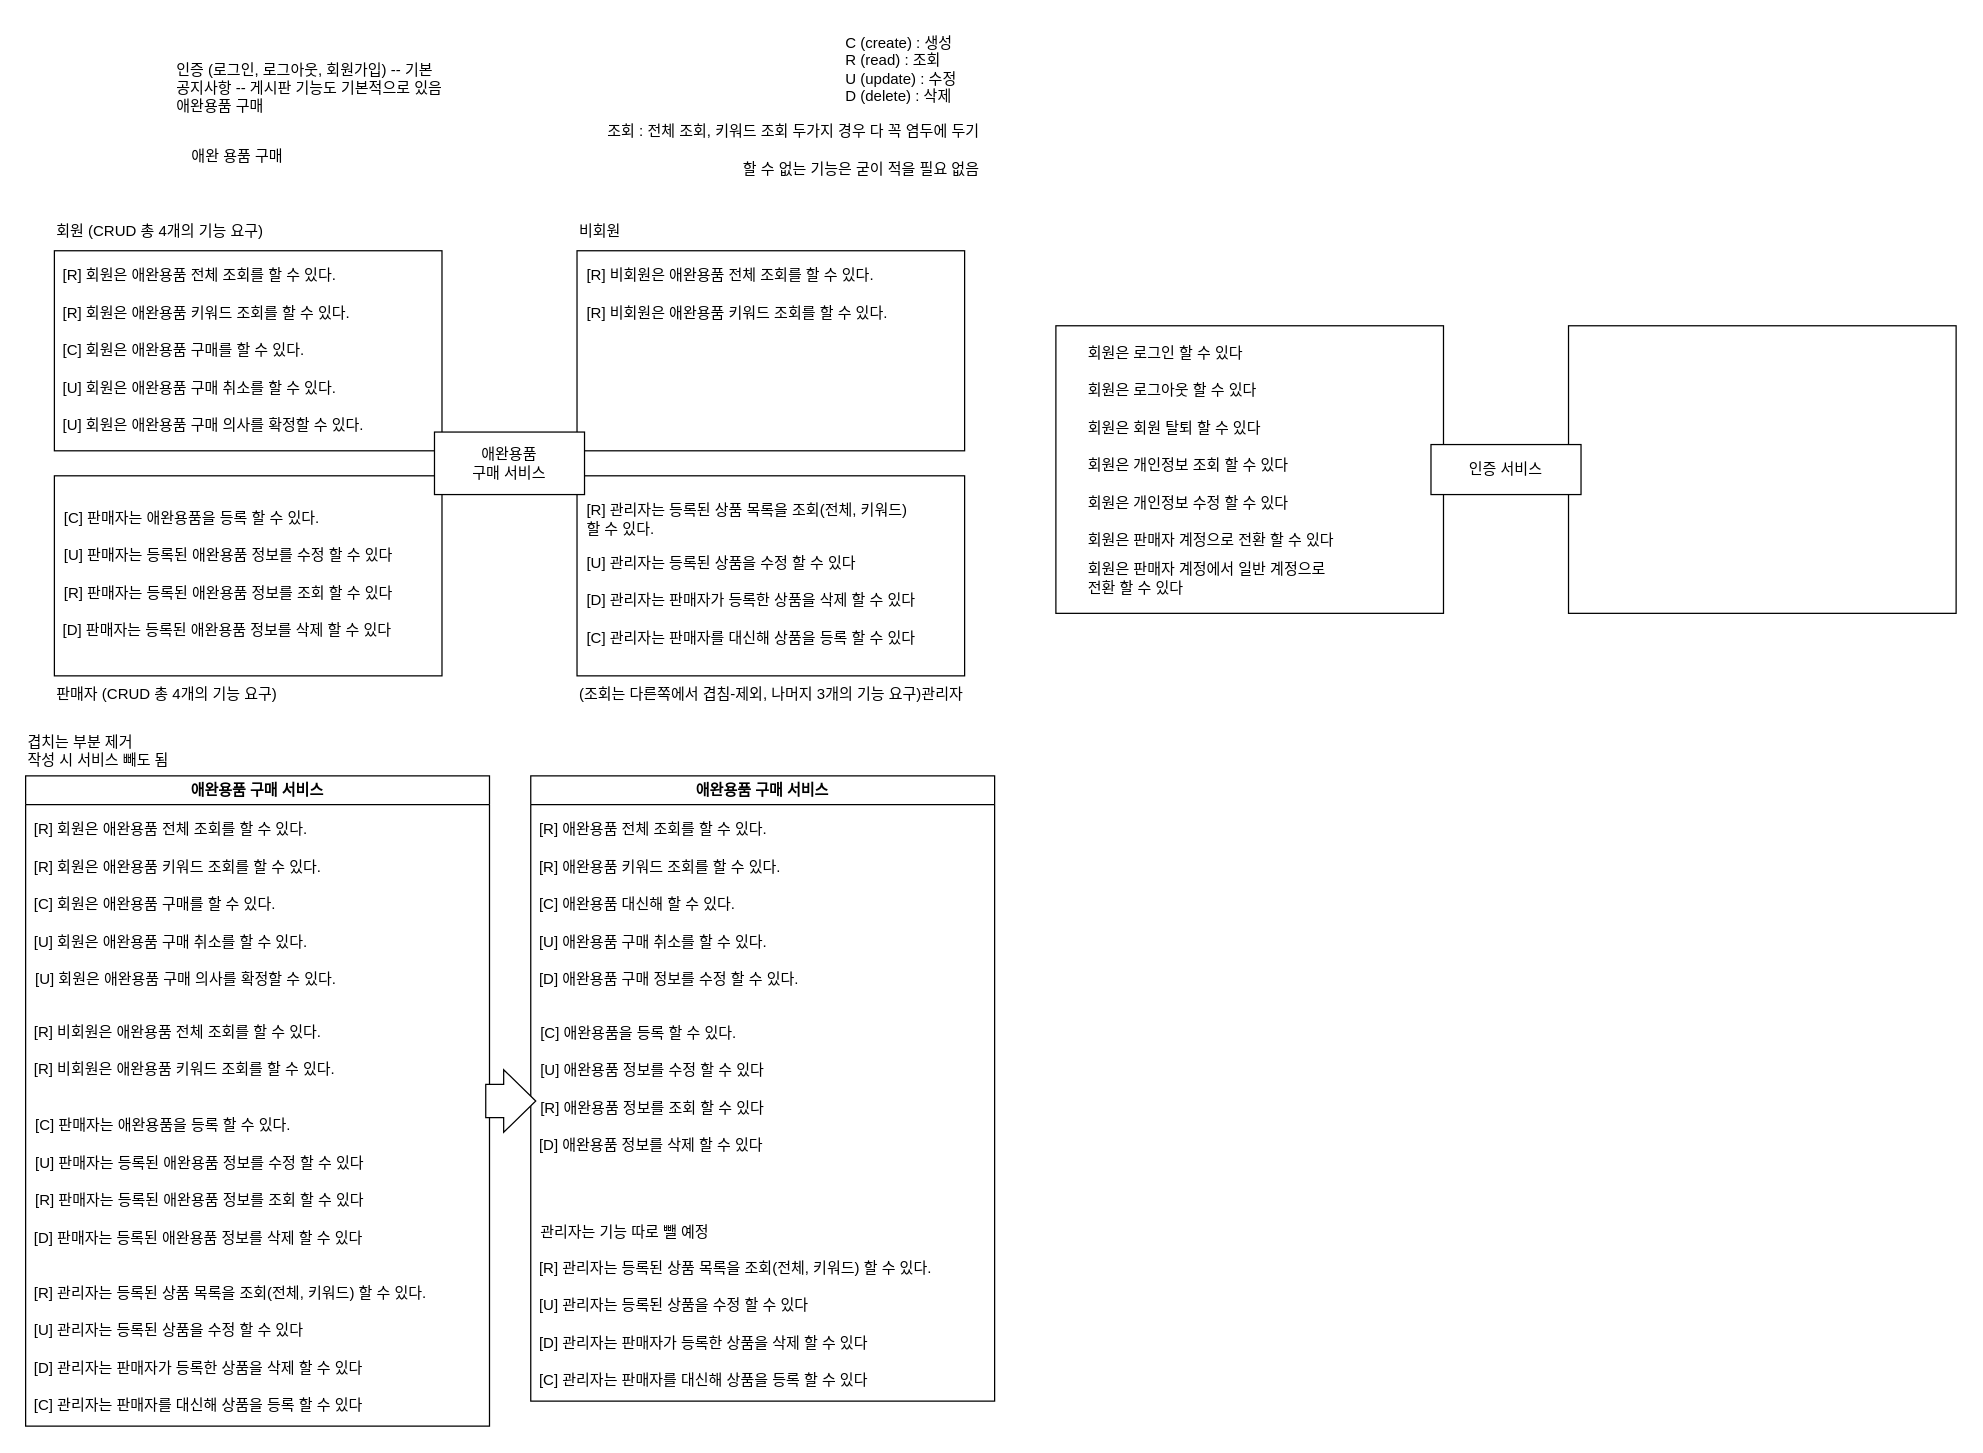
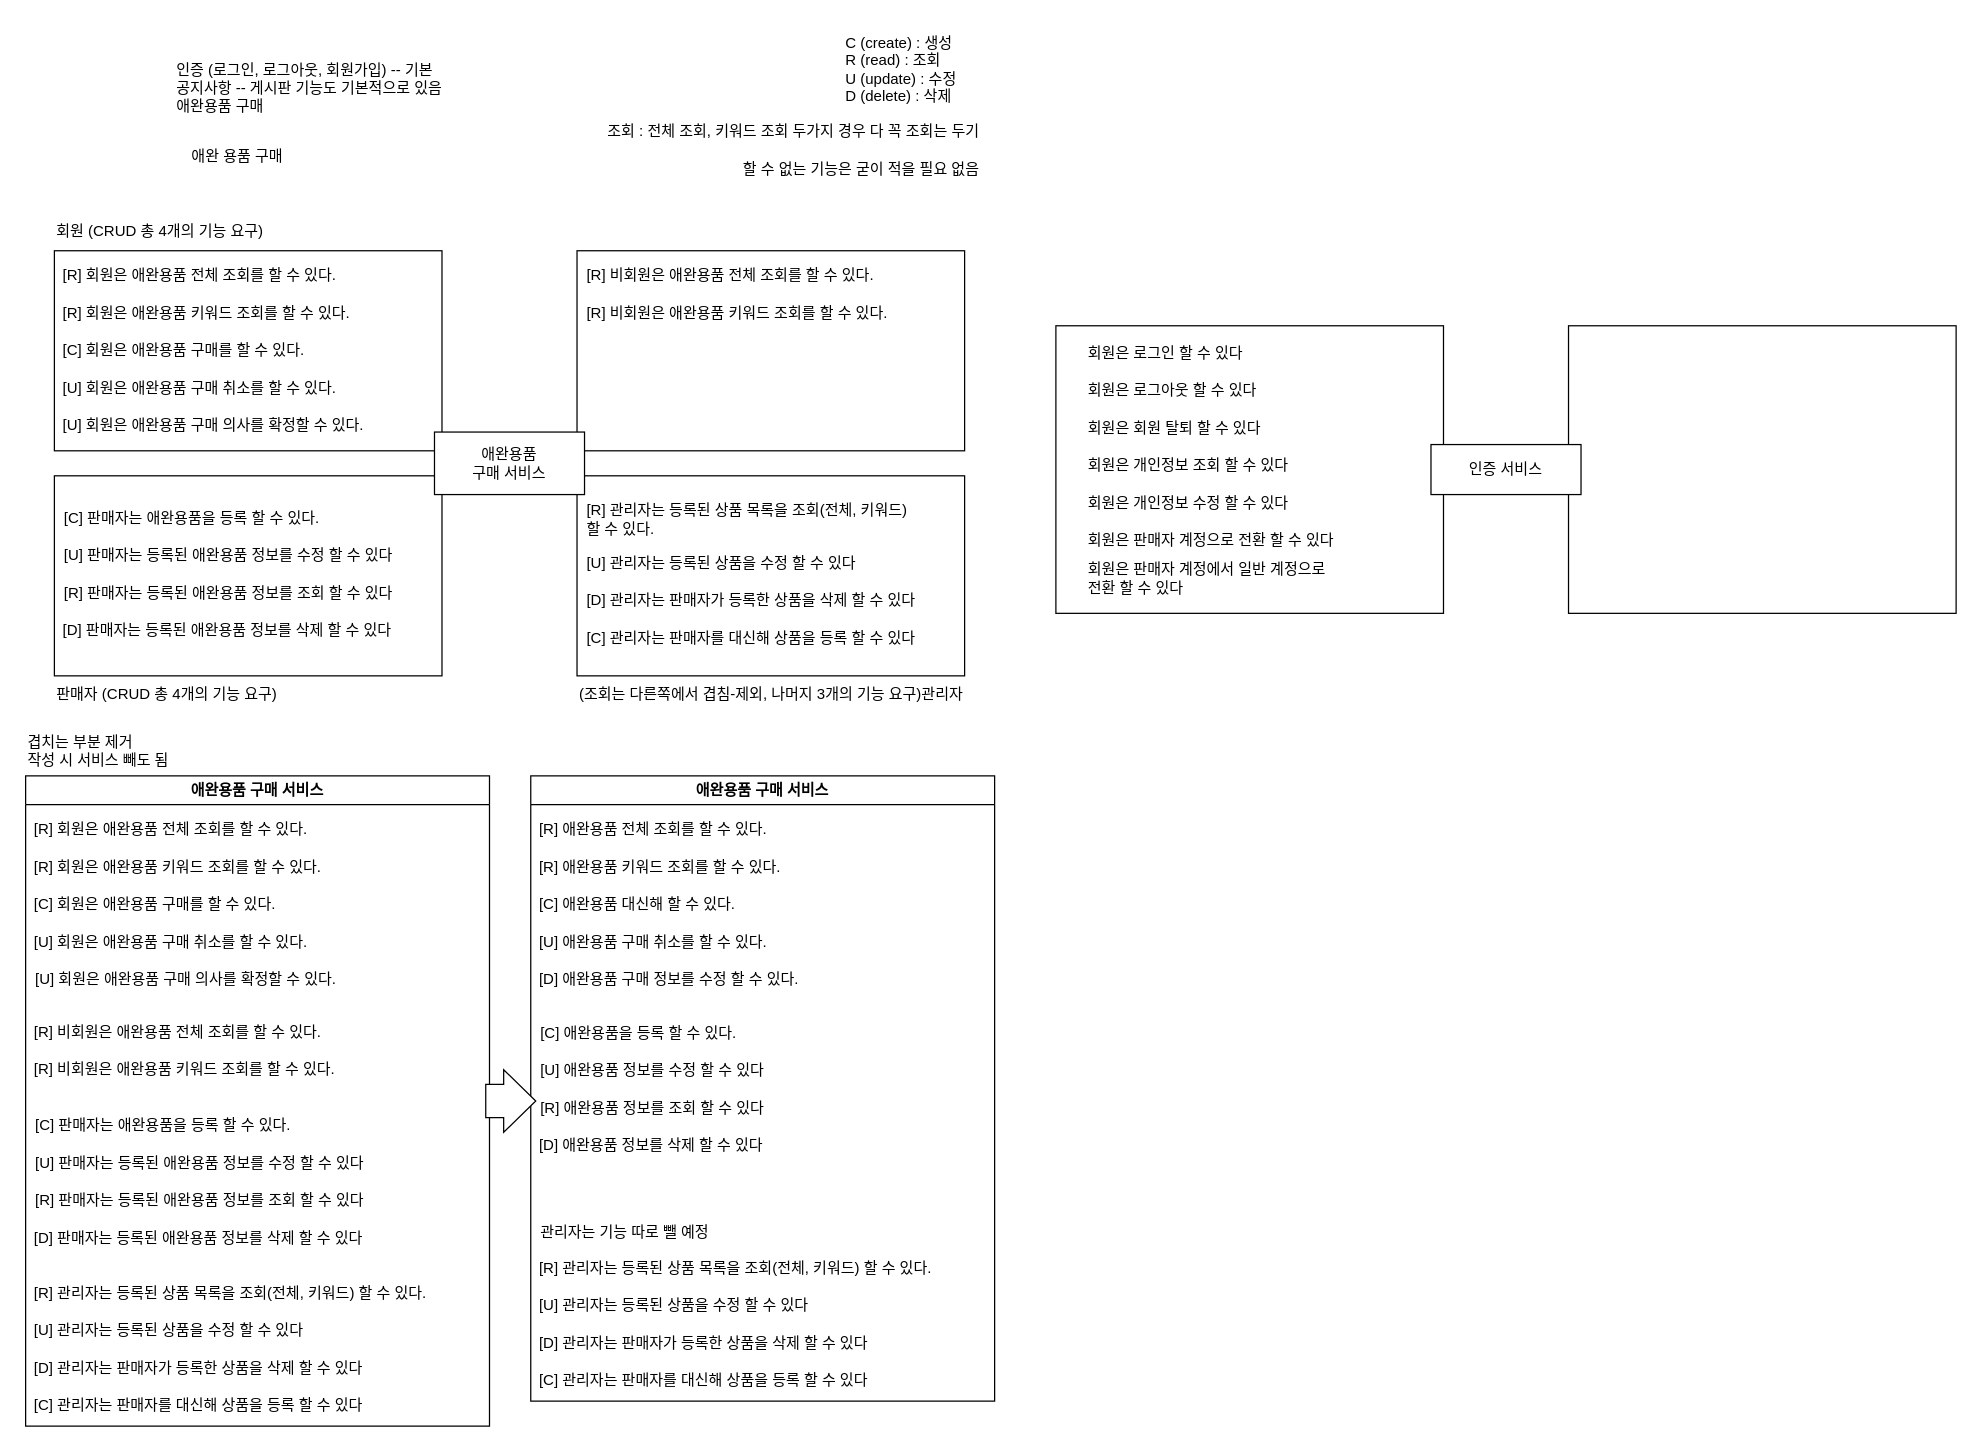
node "조회 : 전체 조회, 키워드 조회 두가지 경우 다 꼭 염두에 두기": label "조회 : 전체 조회, 키워드 조회 두가지 경우 다 꼭 염두에 두기" -> "조회 : 전체 조회, 키워드 조회 두가지 경우 다 꼭 조회는 두기"
node "비회원": removed
